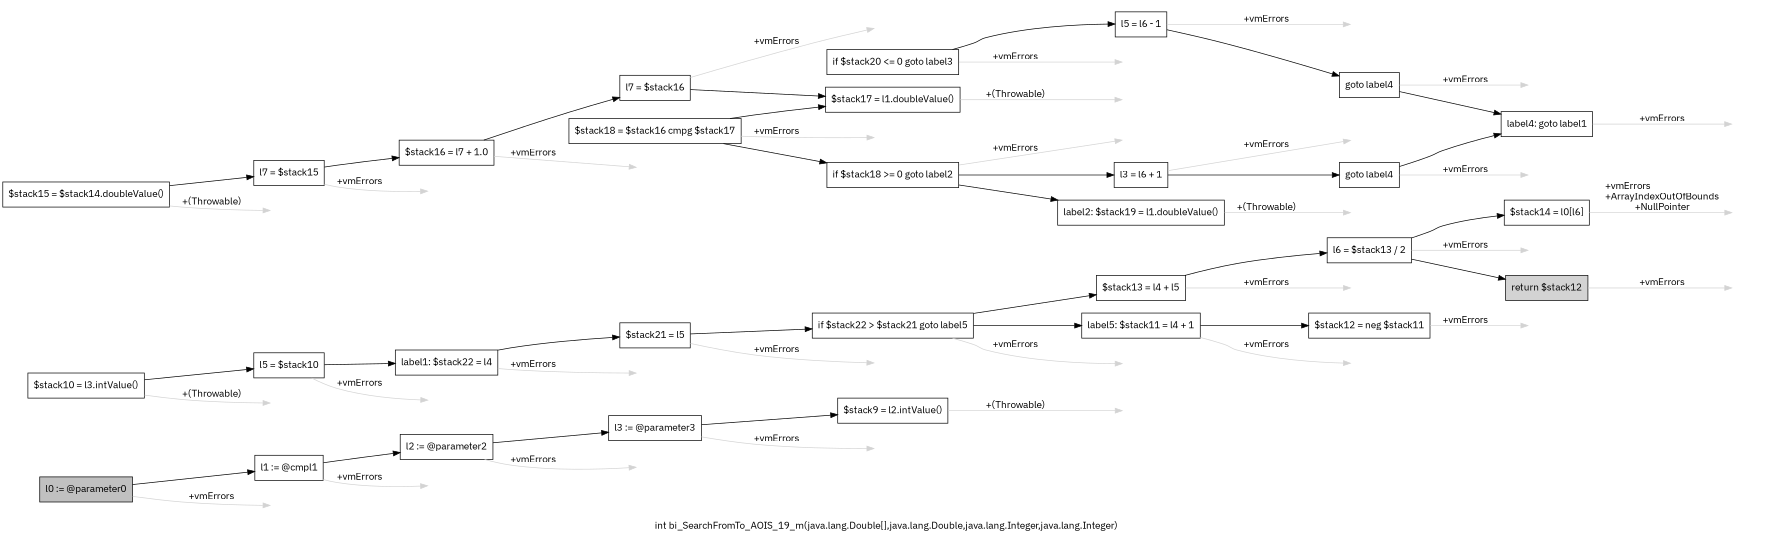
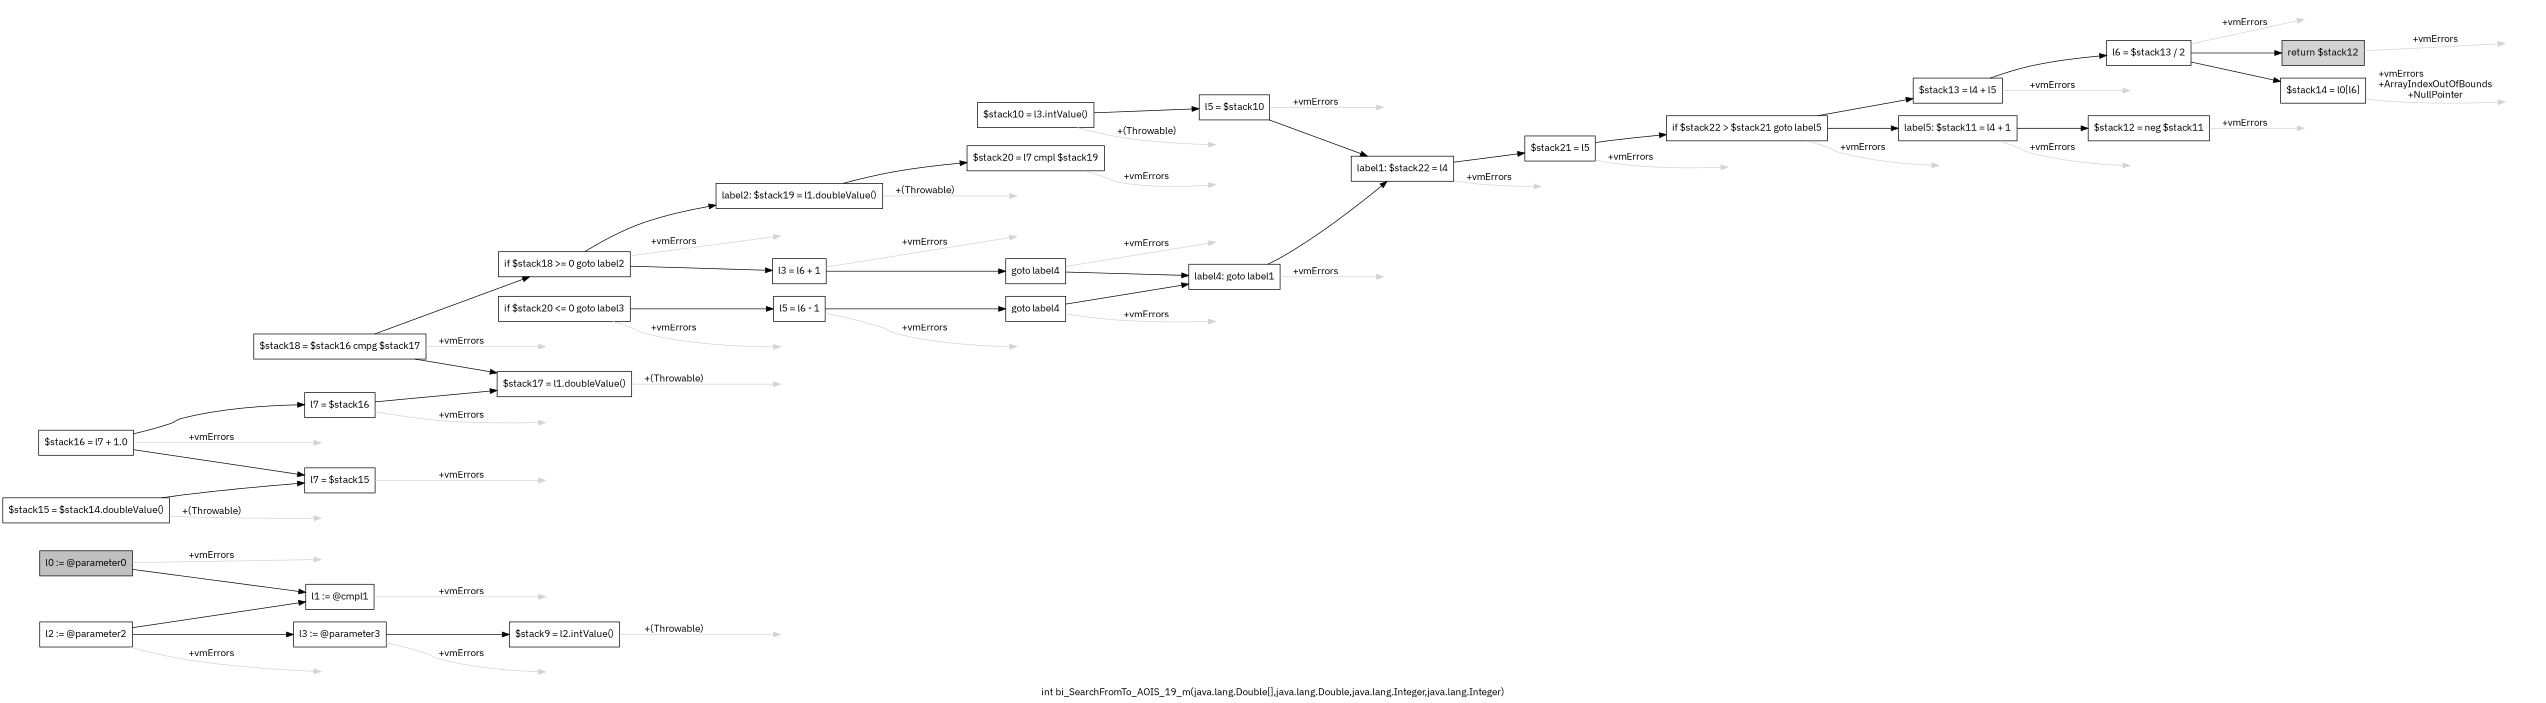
node "$stack20 = l7 cmpl $stack19": added
edge "l7 = $stack15" -> "$stack16 = l7 + 1.0": reversed
edge "label4: goto label1" -> "label1: $stack22 = l4": added
edge "l1 := @cmpl1" -> "l2 := @parameter2": reversed
